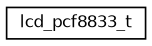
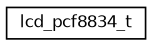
node "lcd_pcf8833_t": label "lcd_pcf8833_t" -> "lcd_pcf8834_t"
